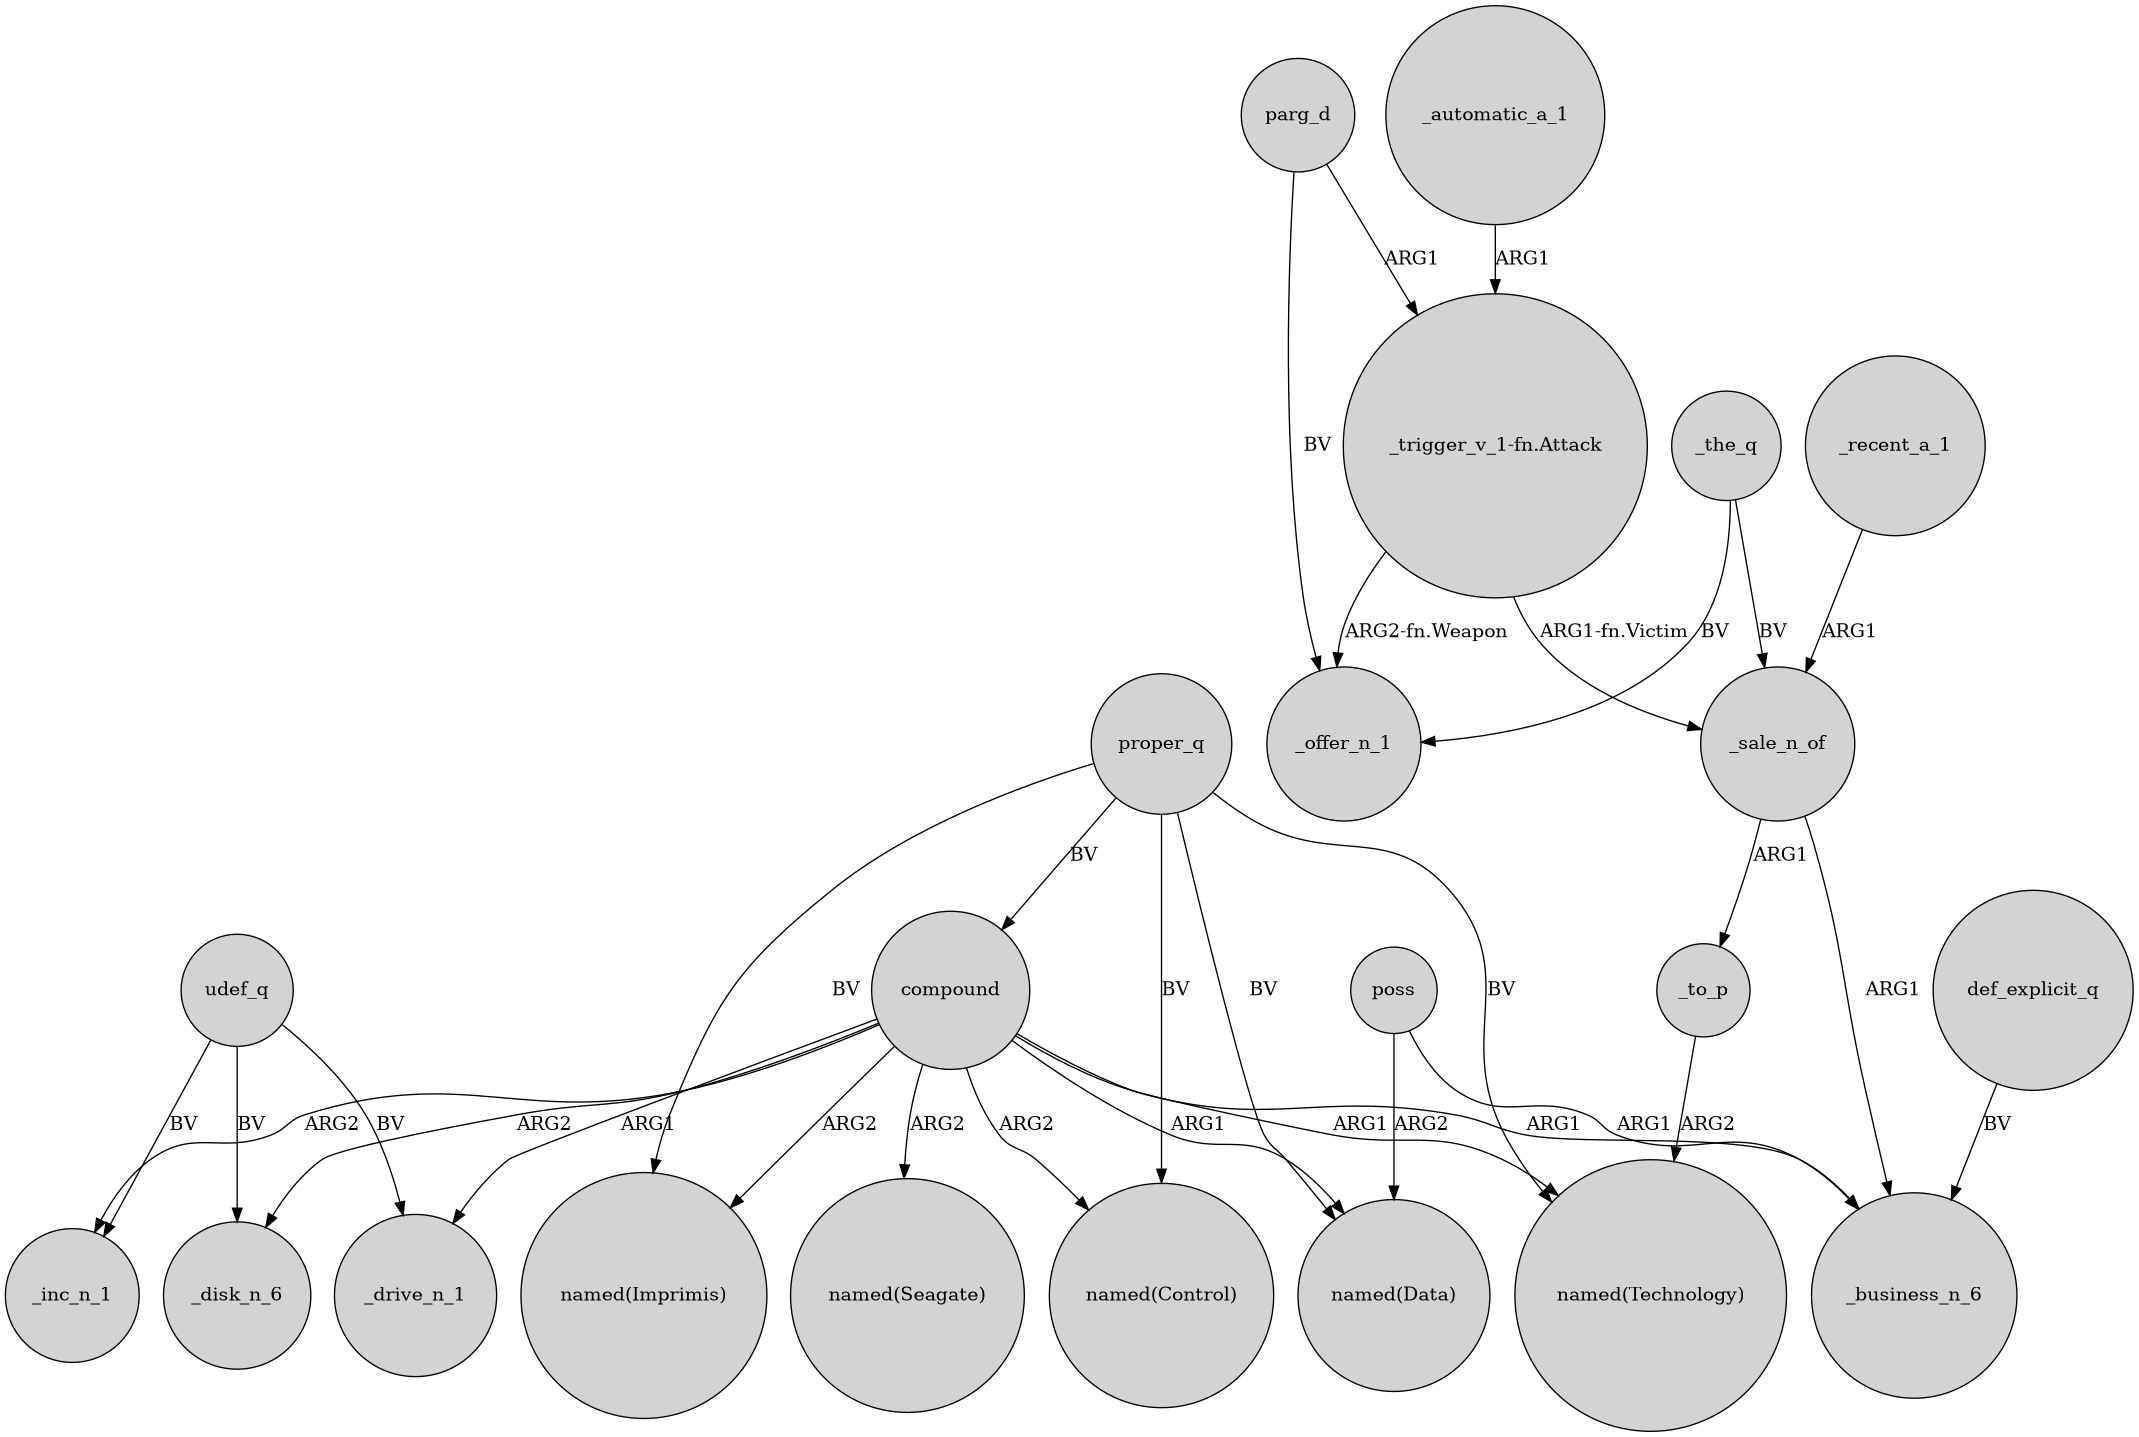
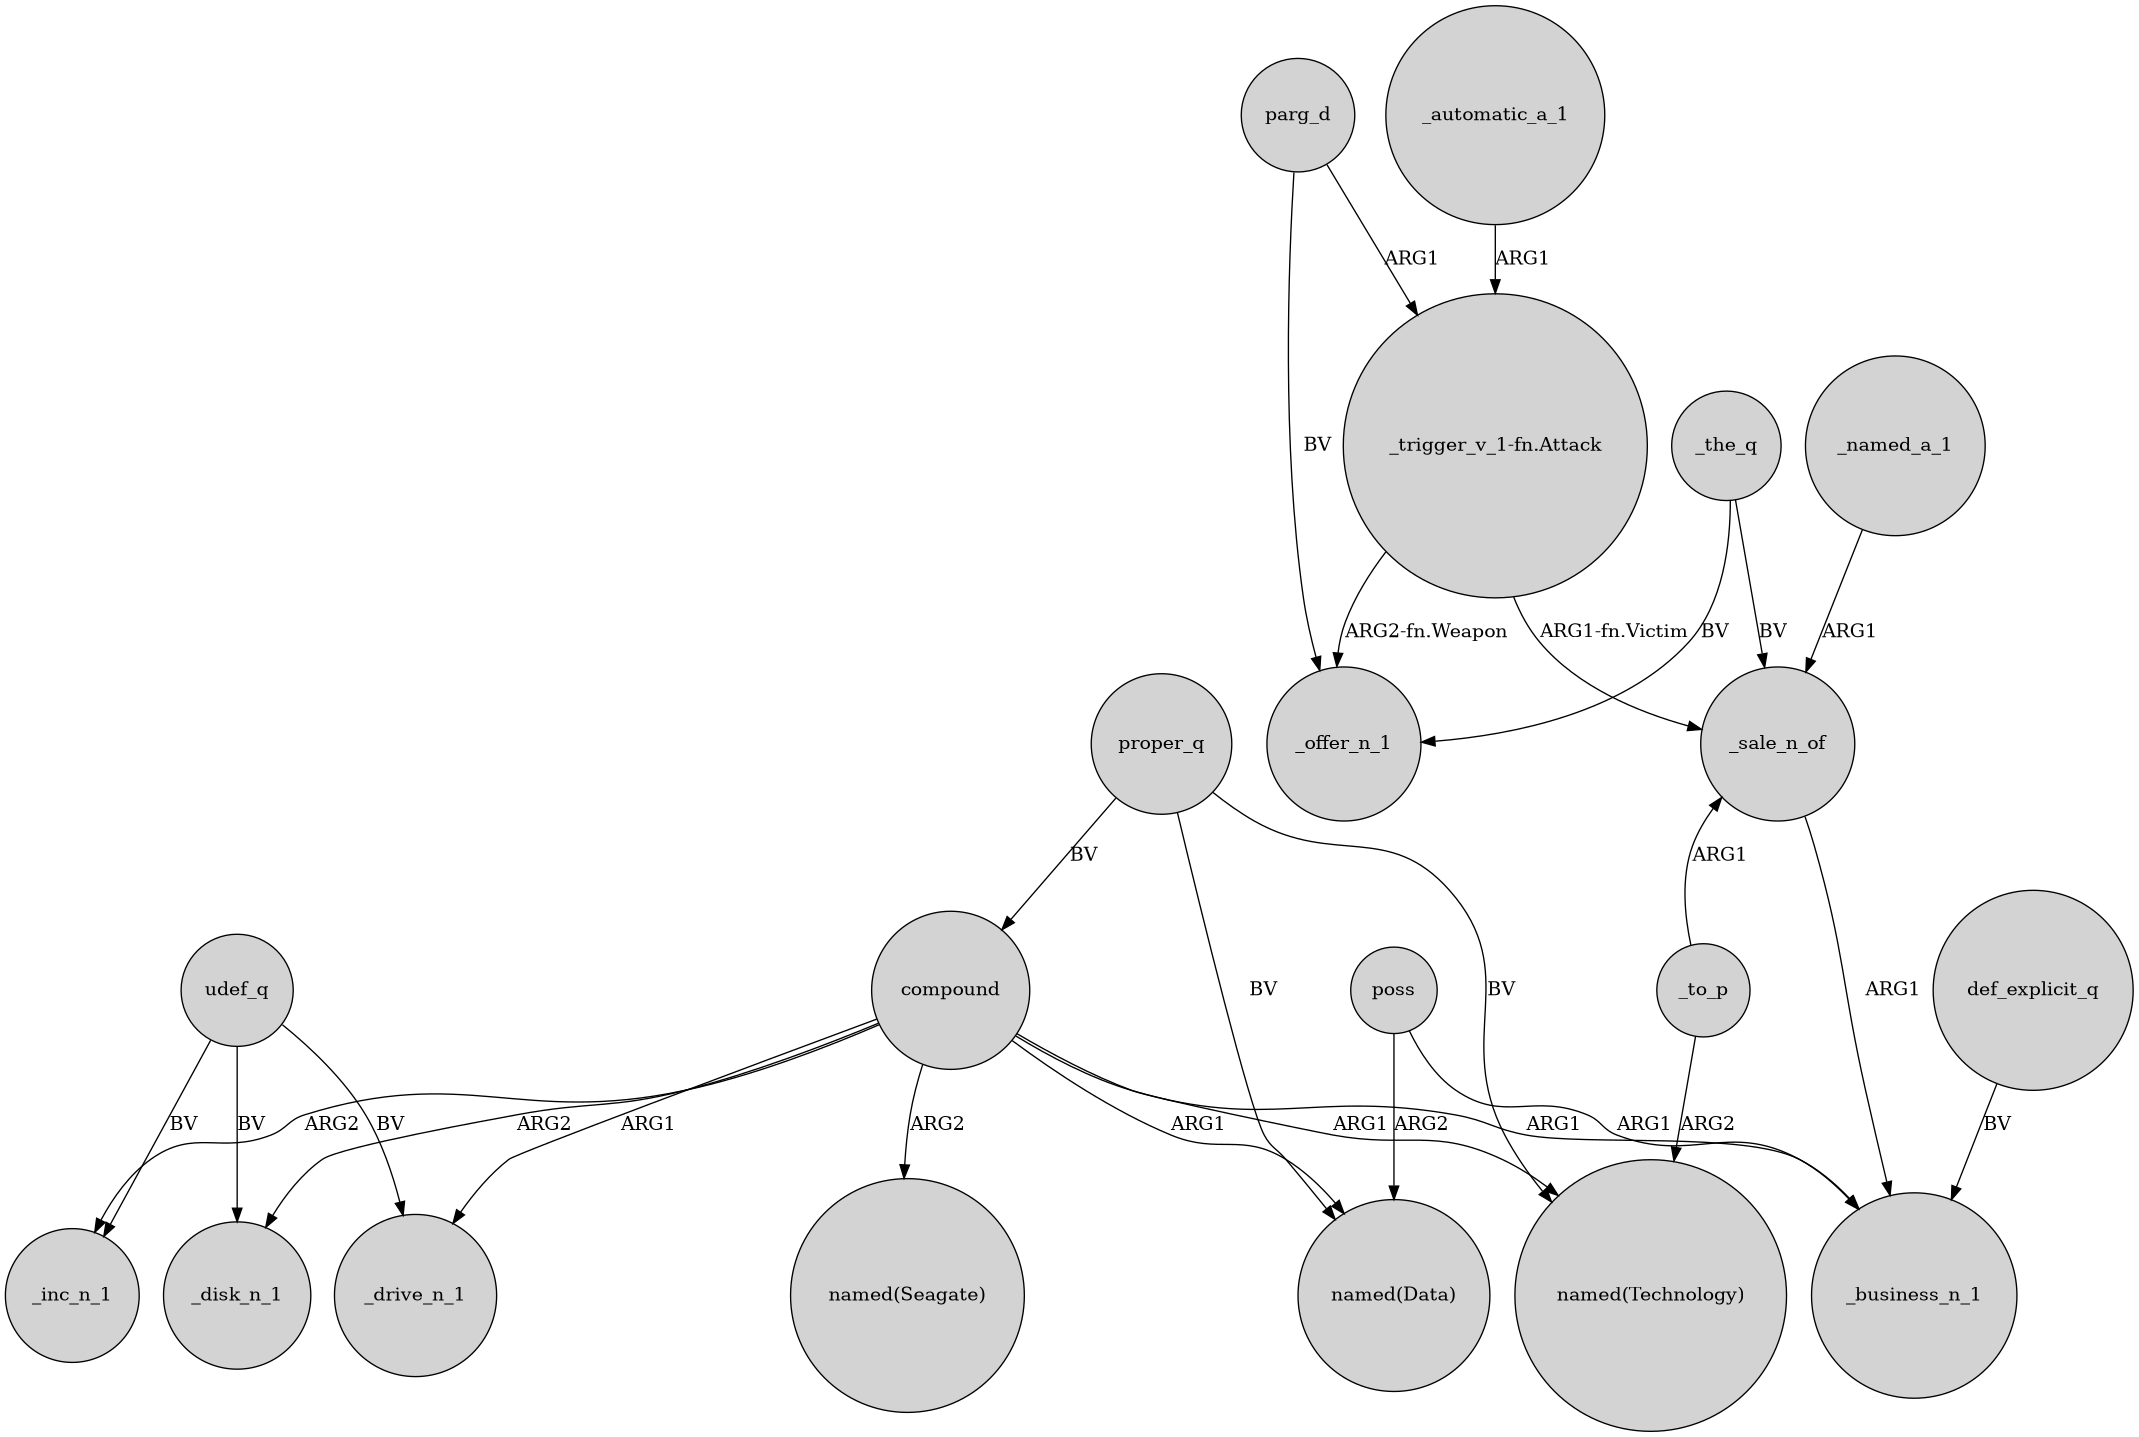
node "_recent_a_1": label "_recent_a_1" -> "_named_a_1"
edge "_sale_n_of" -> "_to_p": reversed
node "_disk_n_6": label "_disk_n_6" -> "_disk_n_1"
node "named(Imprimis)": removed
node "named(Control)": removed
node "_business_n_6": label "_business_n_6" -> "_business_n_1"
